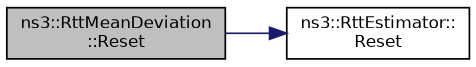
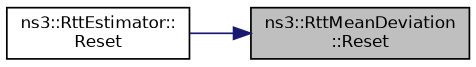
edge "ns3::RttMeanDeviation ::Reset" -> "ns3::RttEstimator:: Reset": reversed
